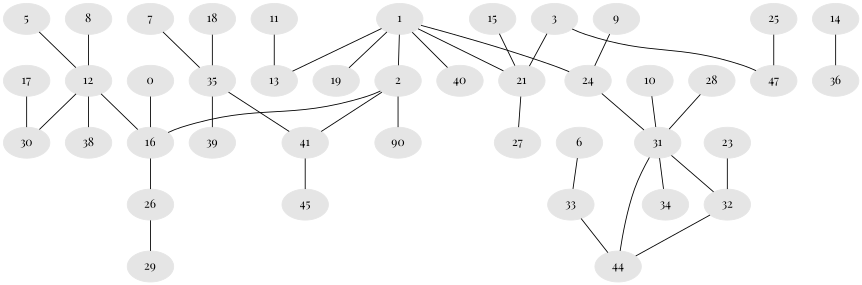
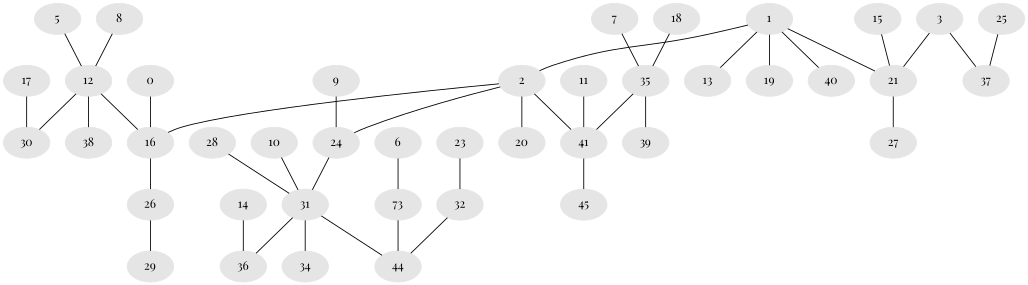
edge "1" -- "24": now "2" -- "24"
edge "11" -- "13": now "11" -- "41"
node "47": label "47" -> "37"
node "90": label "90" -> "20"
edge "31" -- "32": now "31" -- "36"
node "33": label "33" -> "73"
